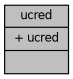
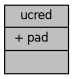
node "ucred": text "+ ucred" -> "+ pad"
